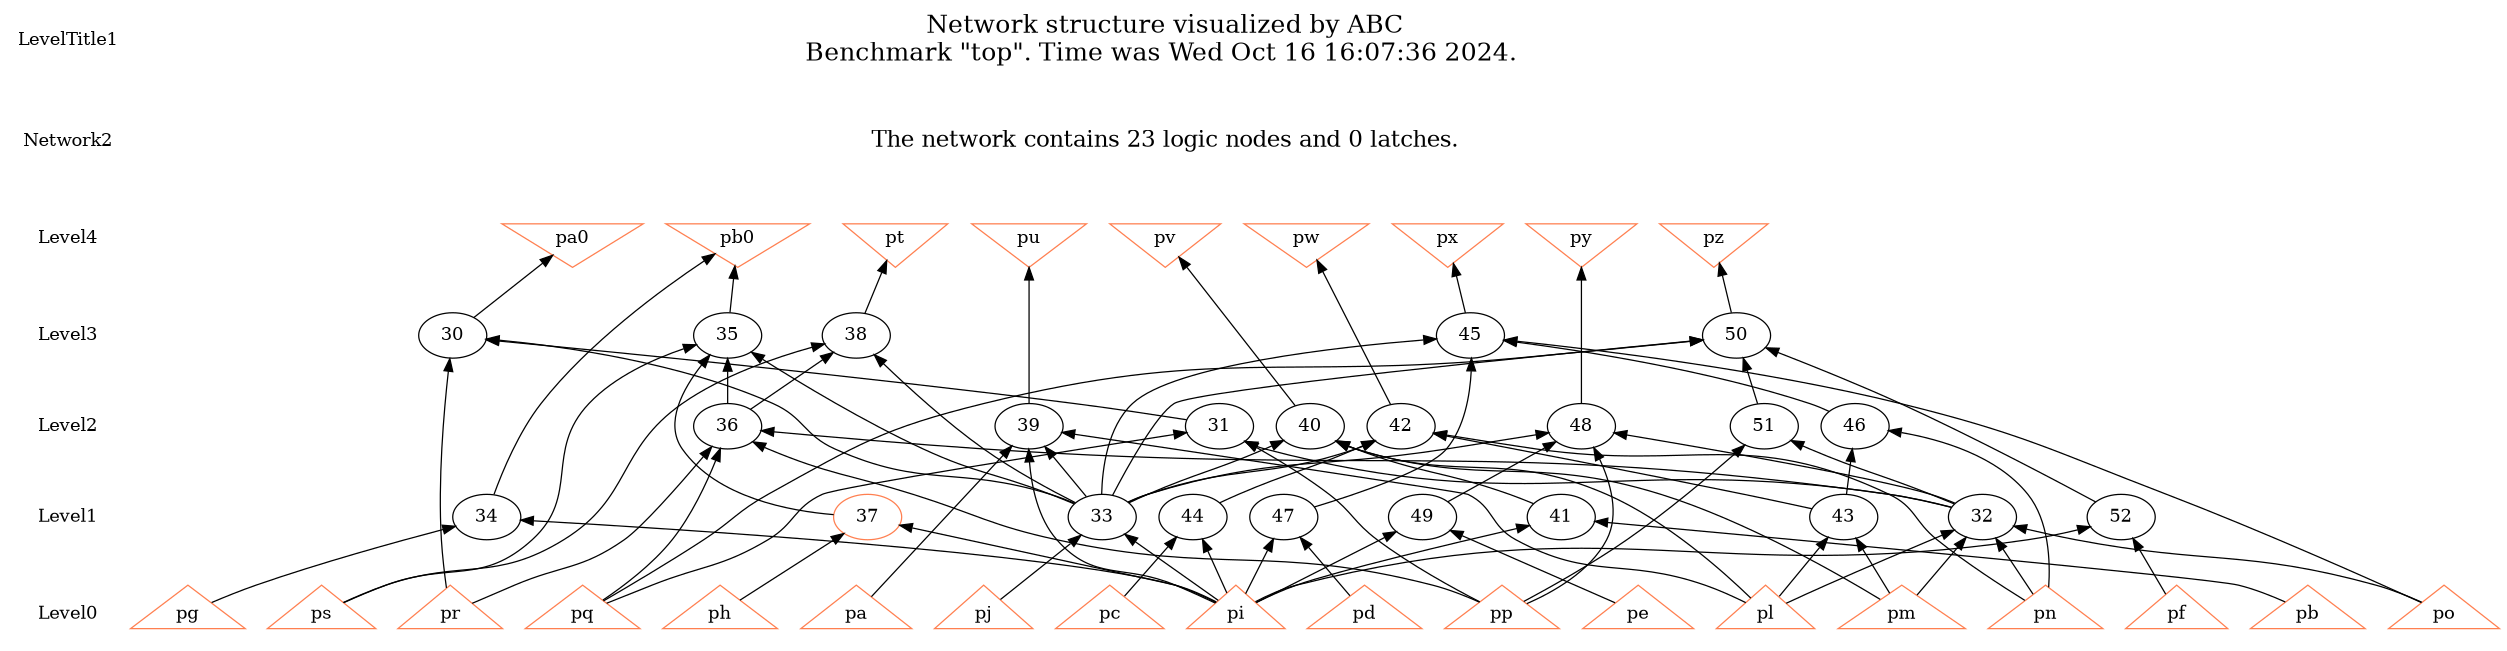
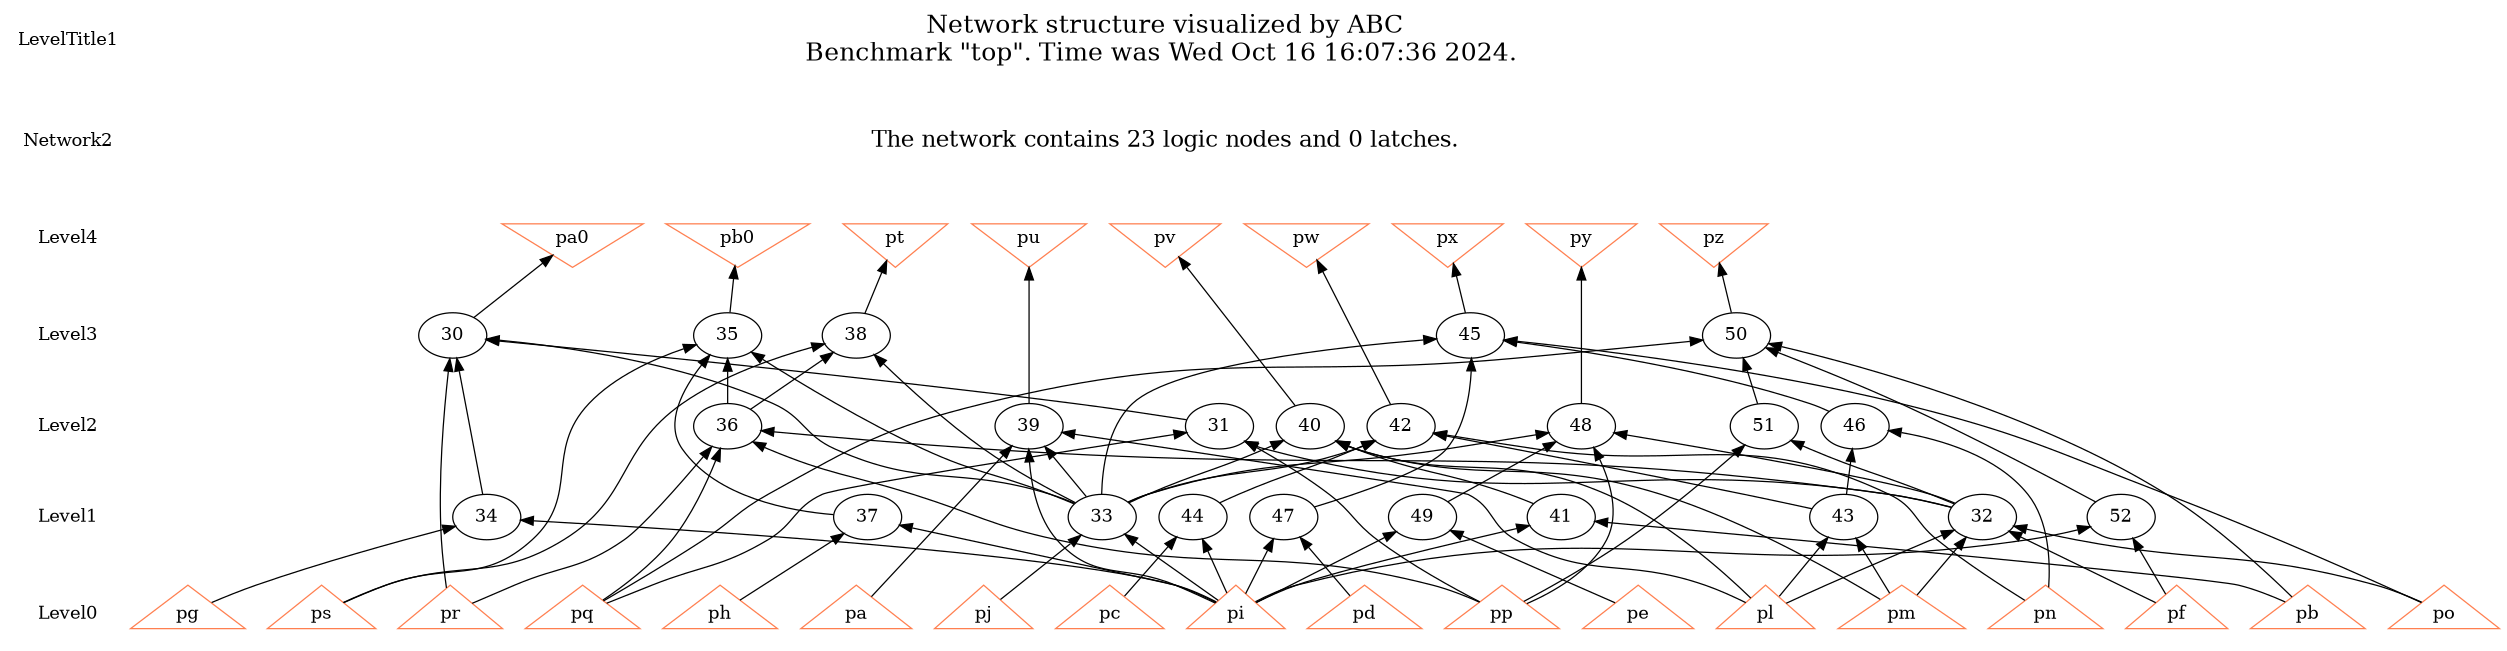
edge "34" -> "pb0": now "34" -> "30"
edge "33" -> "50": now "pb" -> "50"
node "37": color coral -> black
edge "pn" -> "32": now "pf" -> "32"
